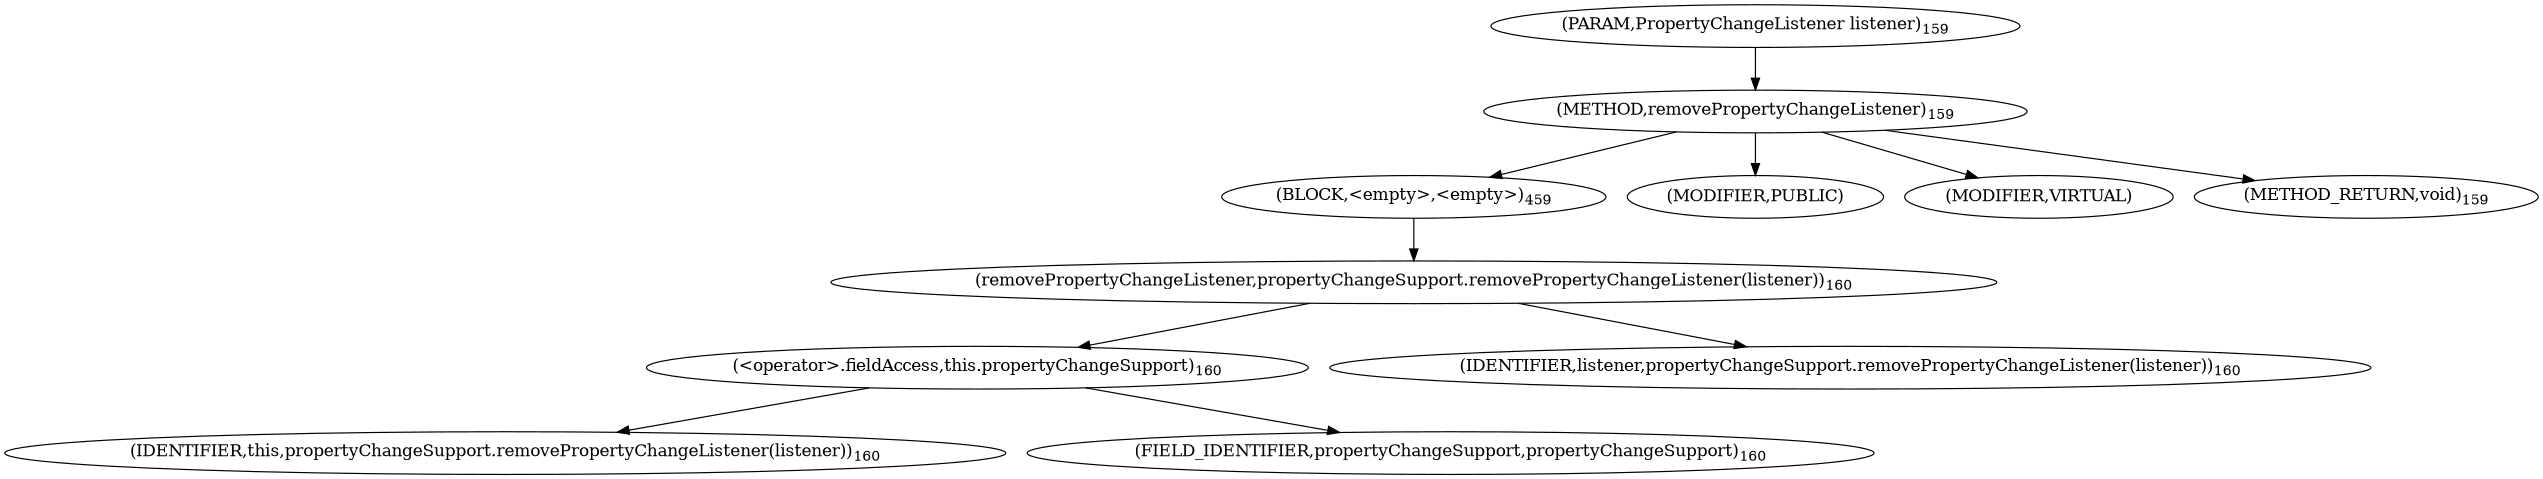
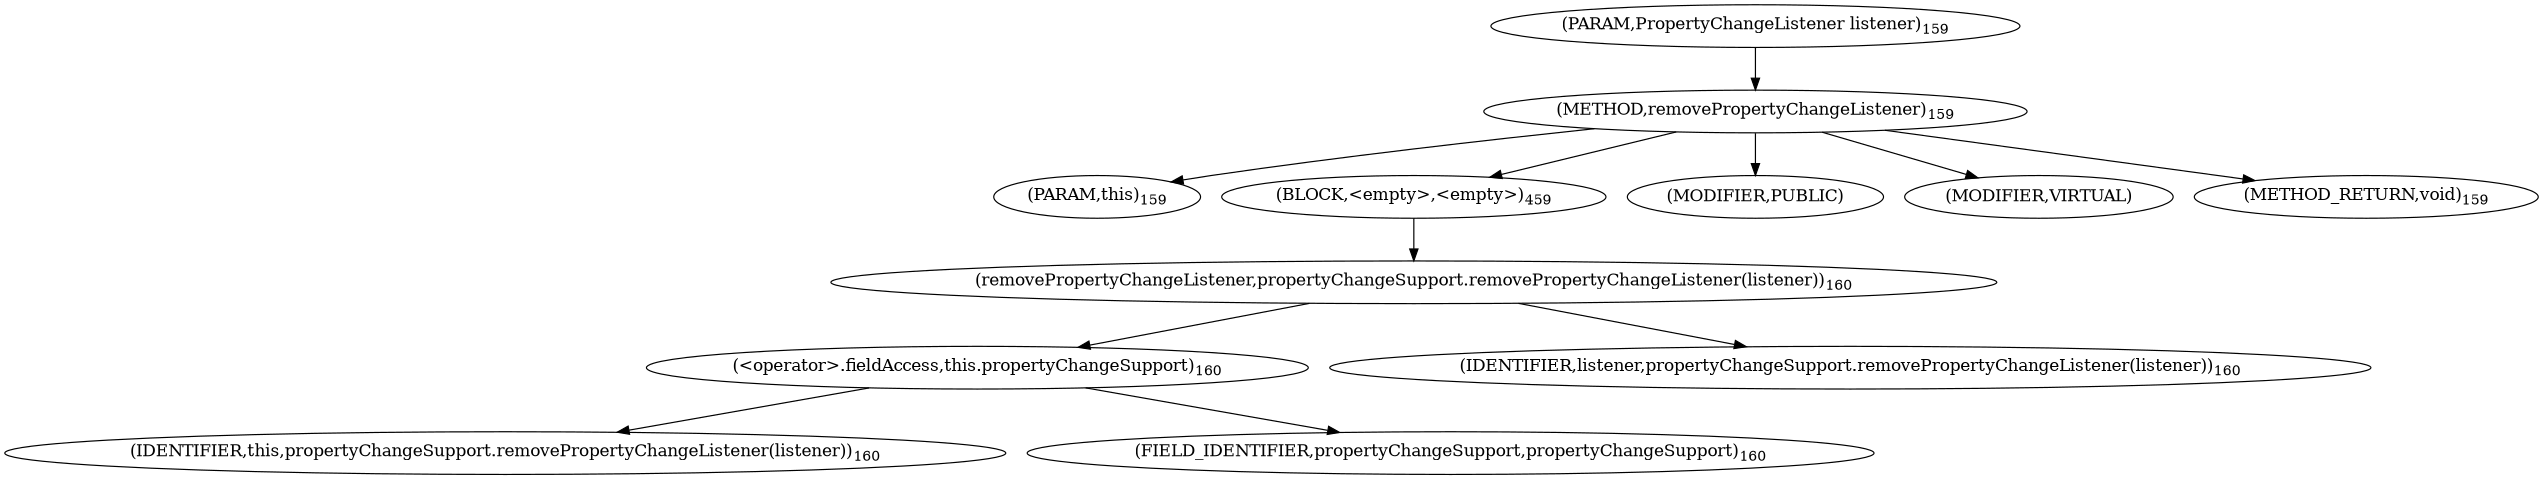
node "(PARAM,this)": added
